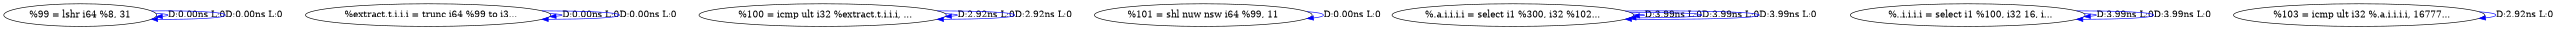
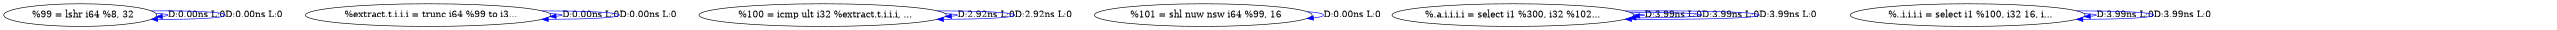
node "%99 = lshr i64 %8, 31": label "%99 = lshr i64 %8, 31" -> "%99 = lshr i64 %8, 32"
node "%101 = shl nuw nsw i64 %99, 11": label "%101 = shl nuw nsw i64 %99, 11" -> "%101 = shl nuw nsw i64 %99, 16"
node "%103 = icmp ult i32 %.a.i.i.i.i, 16777...": removed
